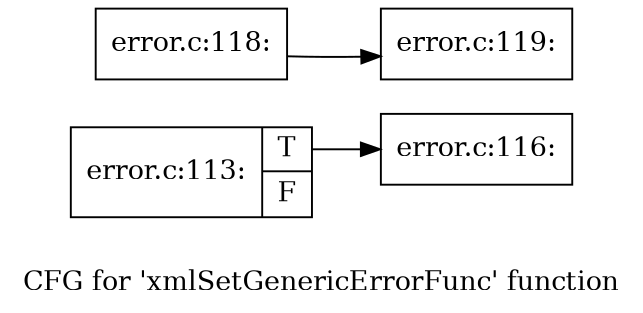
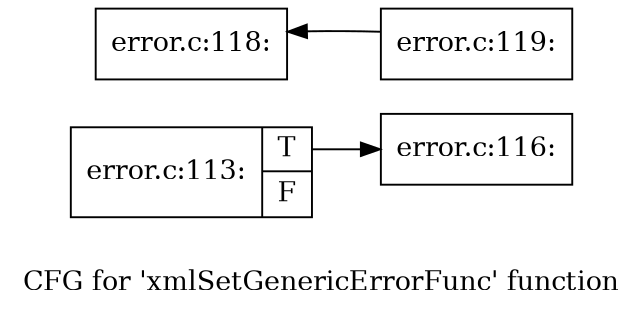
edge "error.c:118:" -> "error.c:119:": reversed
